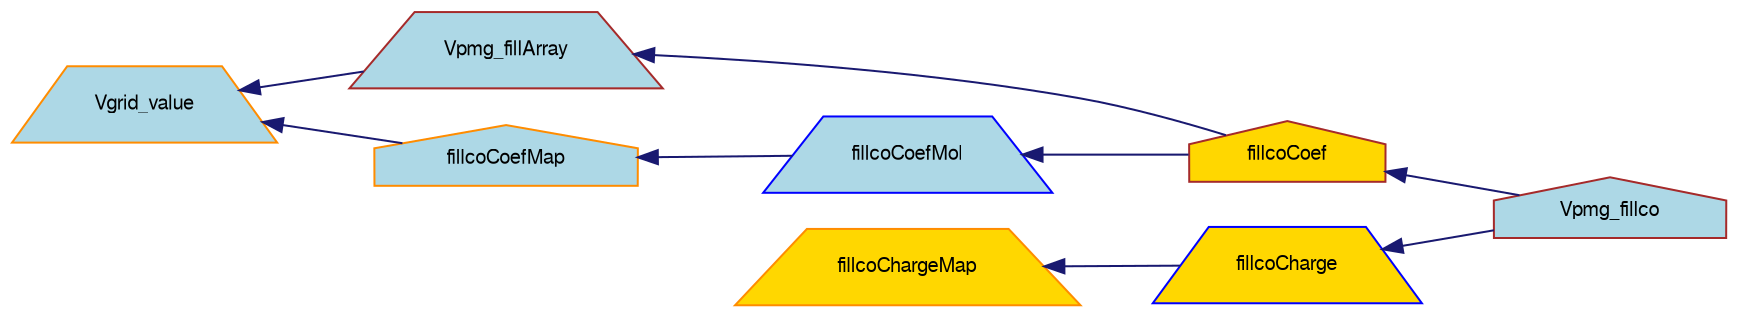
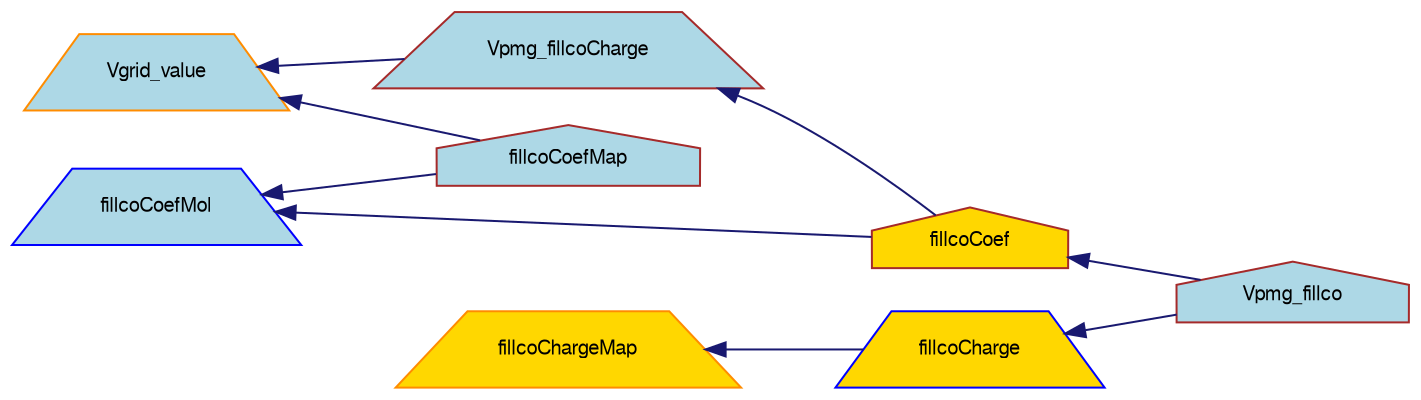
node "Vpmg_fillArray": label "Vpmg_fillArray" -> "Vpmg_fillcoCharge"
edge "fillcoCoefMol" -> "fillcoCoefMap": reversed
node "fillcoCoefMap": color darkorange -> brown
